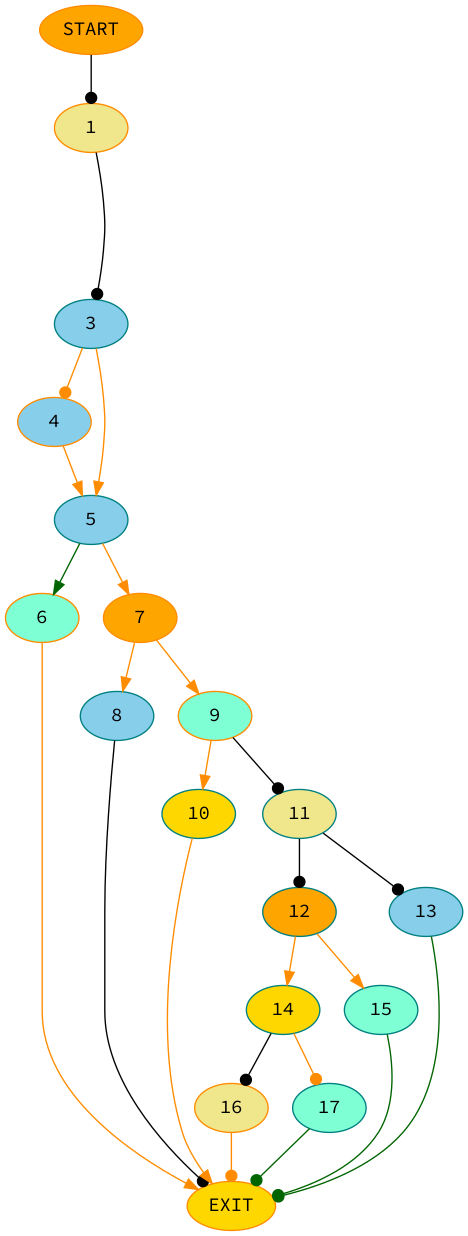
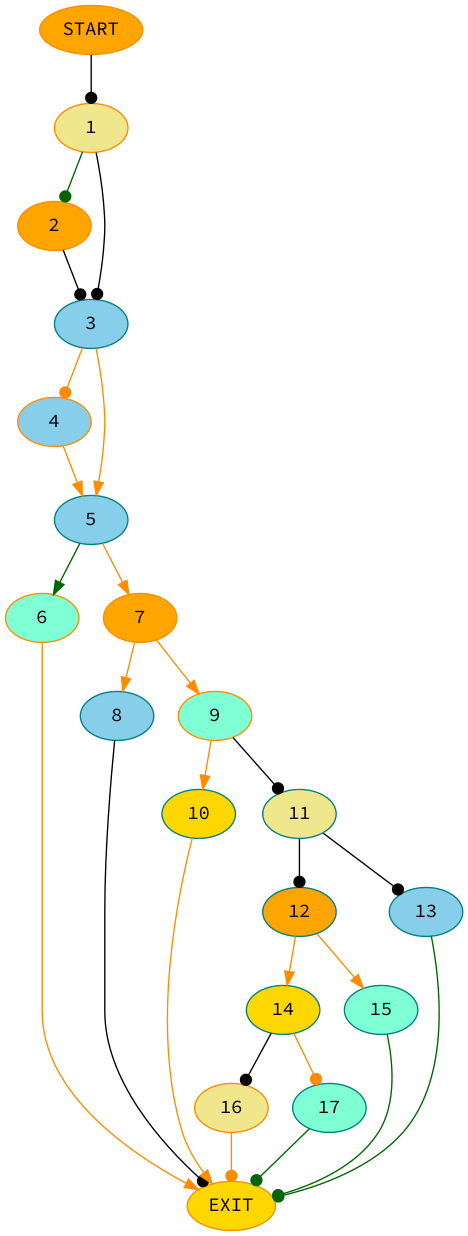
node "2": added
